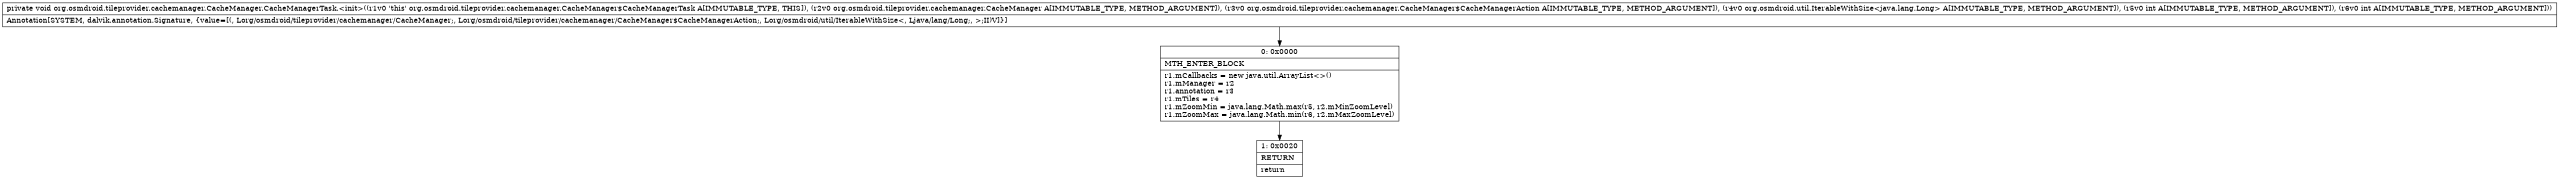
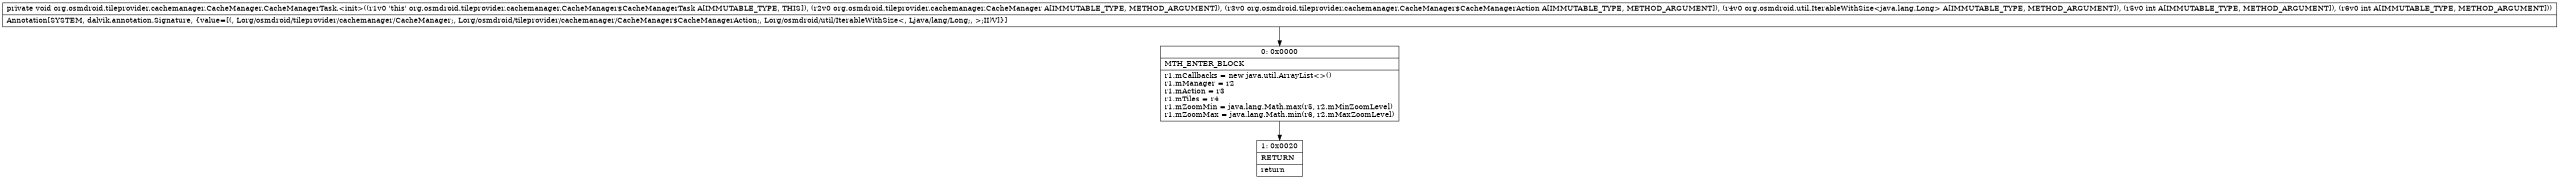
node "0: 0x0000": text "r1.annotation = r3" -> "r1.mAction = r3"
